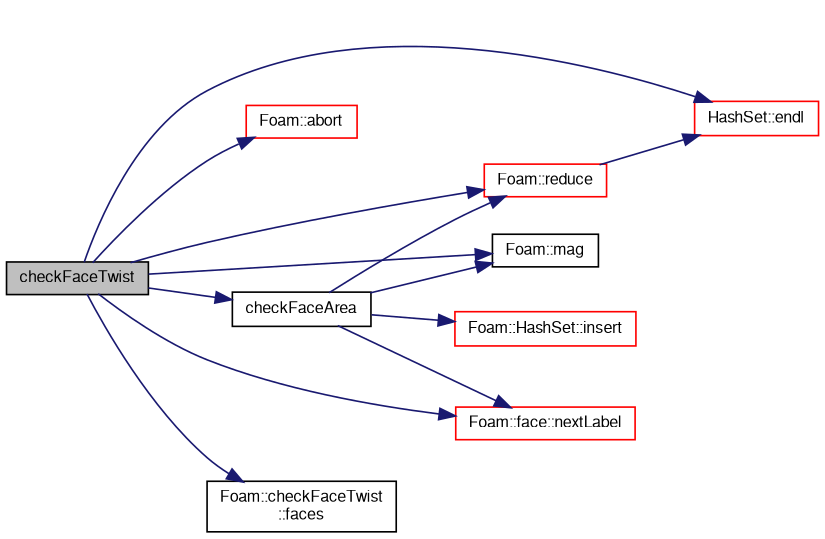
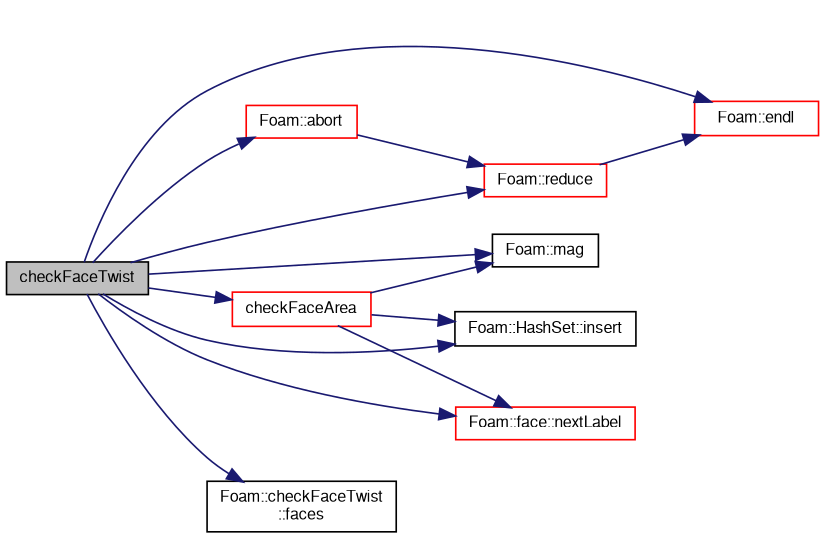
node "HashSet::endl": label "HashSet::endl" -> "Foam::endl"
edge "checkFaceArea" -> "Foam::reduce": now "Foam::abort" -> "Foam::reduce"
node "checkFaceArea": color black -> red
node "Foam::HashSet::insert": color red -> black
edge "checkFaceTwist" -> "Foam::HashSet::insert": added
